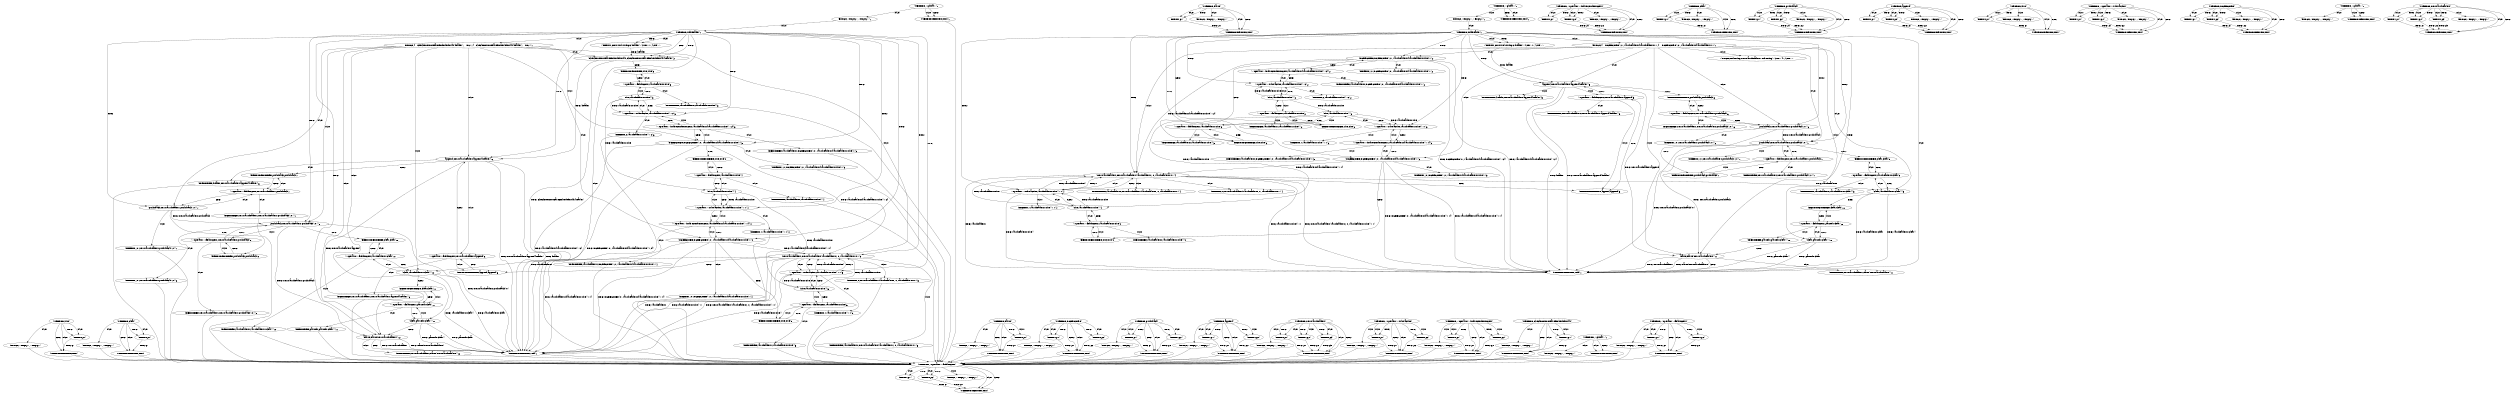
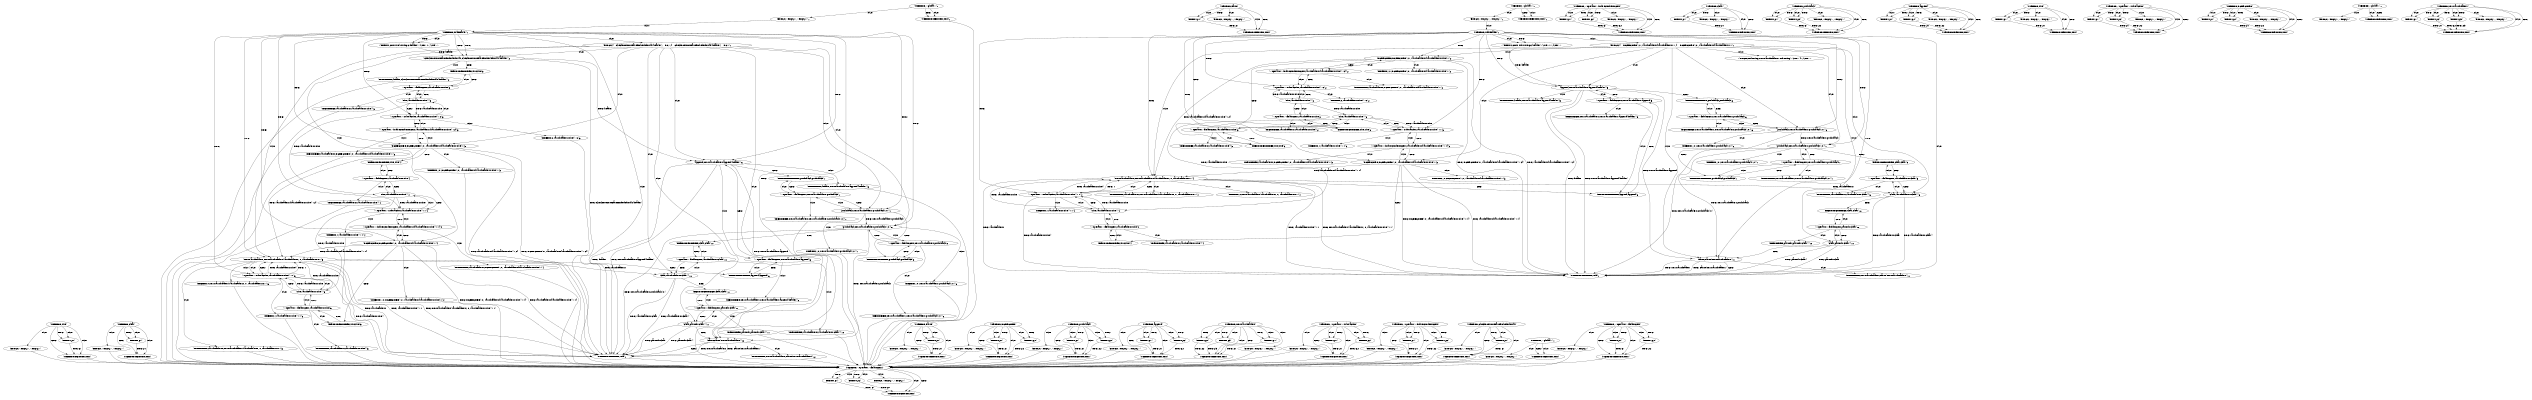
node "(IDENTIFIER,header,CheckDoesNotHaveEmbededNulls(header))": added
